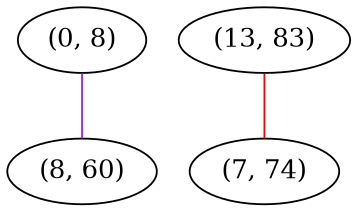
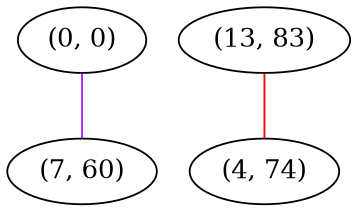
node "(0, 8)": label "(0, 8)" -> "(0, 0)"
node "(8, 60)": label "(8, 60)" -> "(7, 60)"
node "(7, 74)": label "(7, 74)" -> "(4, 74)"
